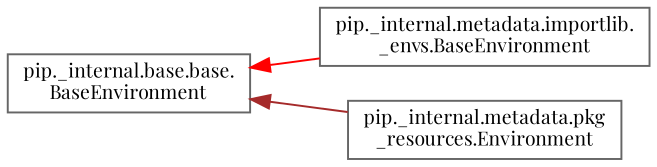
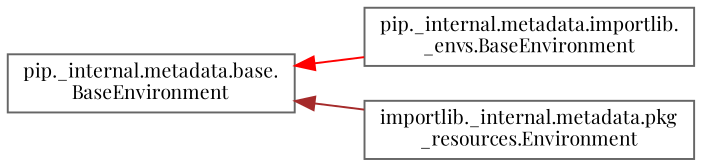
node "pip._internal.base.base. BaseEnvironment": label "pip._internal.base.base. BaseEnvironment" -> "pip._internal.metadata.base. BaseEnvironment"
node "pip._internal.metadata.pkg _resources.Environment": label "pip._internal.metadata.pkg _resources.Environment" -> "importlib._internal.metadata.pkg _resources.Environment"
